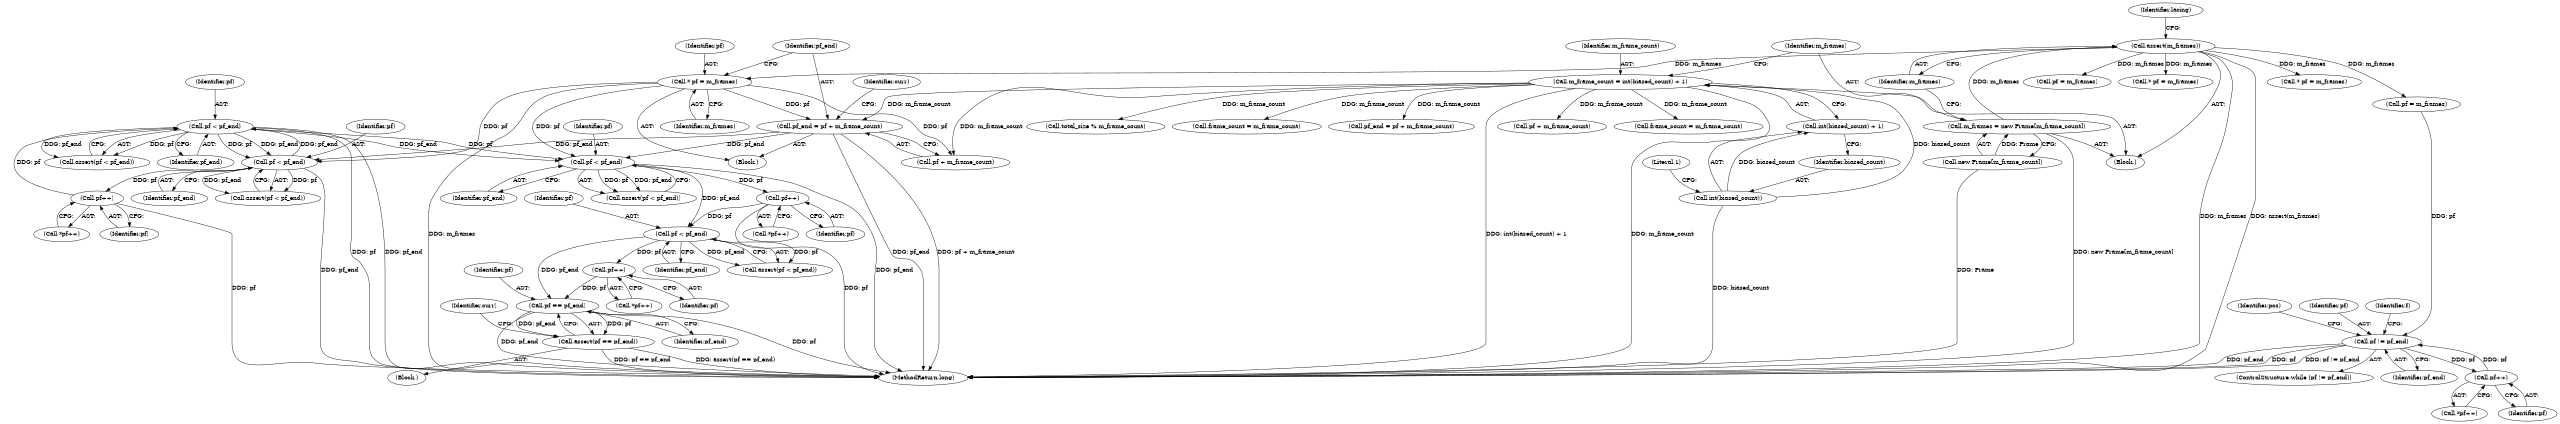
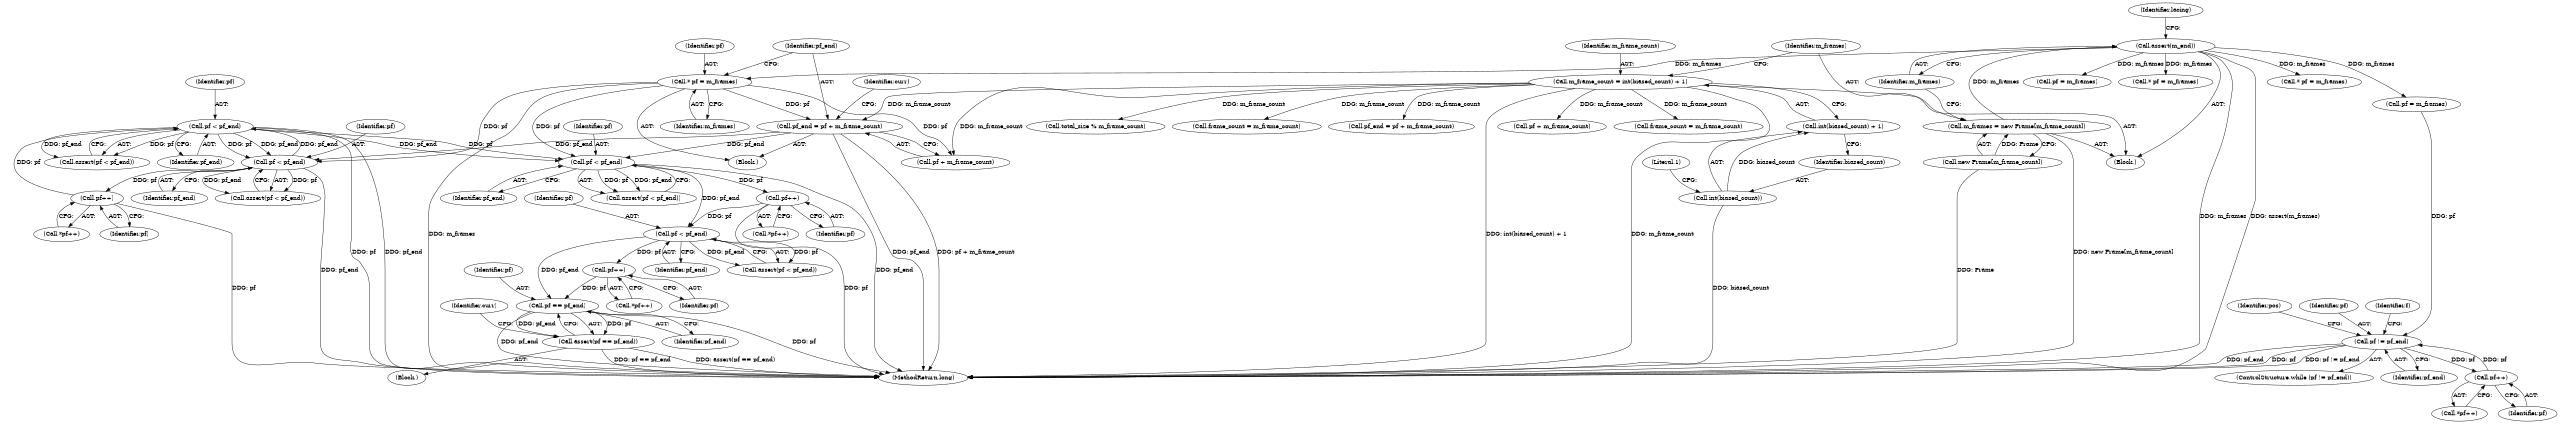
node "(Call,assert(m_frames))": label "(Call,assert(m_frames))" -> "(Call,assert(m_end))"
edge "(Call,int(biased_count))" -> "(Call,m_frame_count = int(biased_count) + 1)": removed, label "DDG: biased_count"
